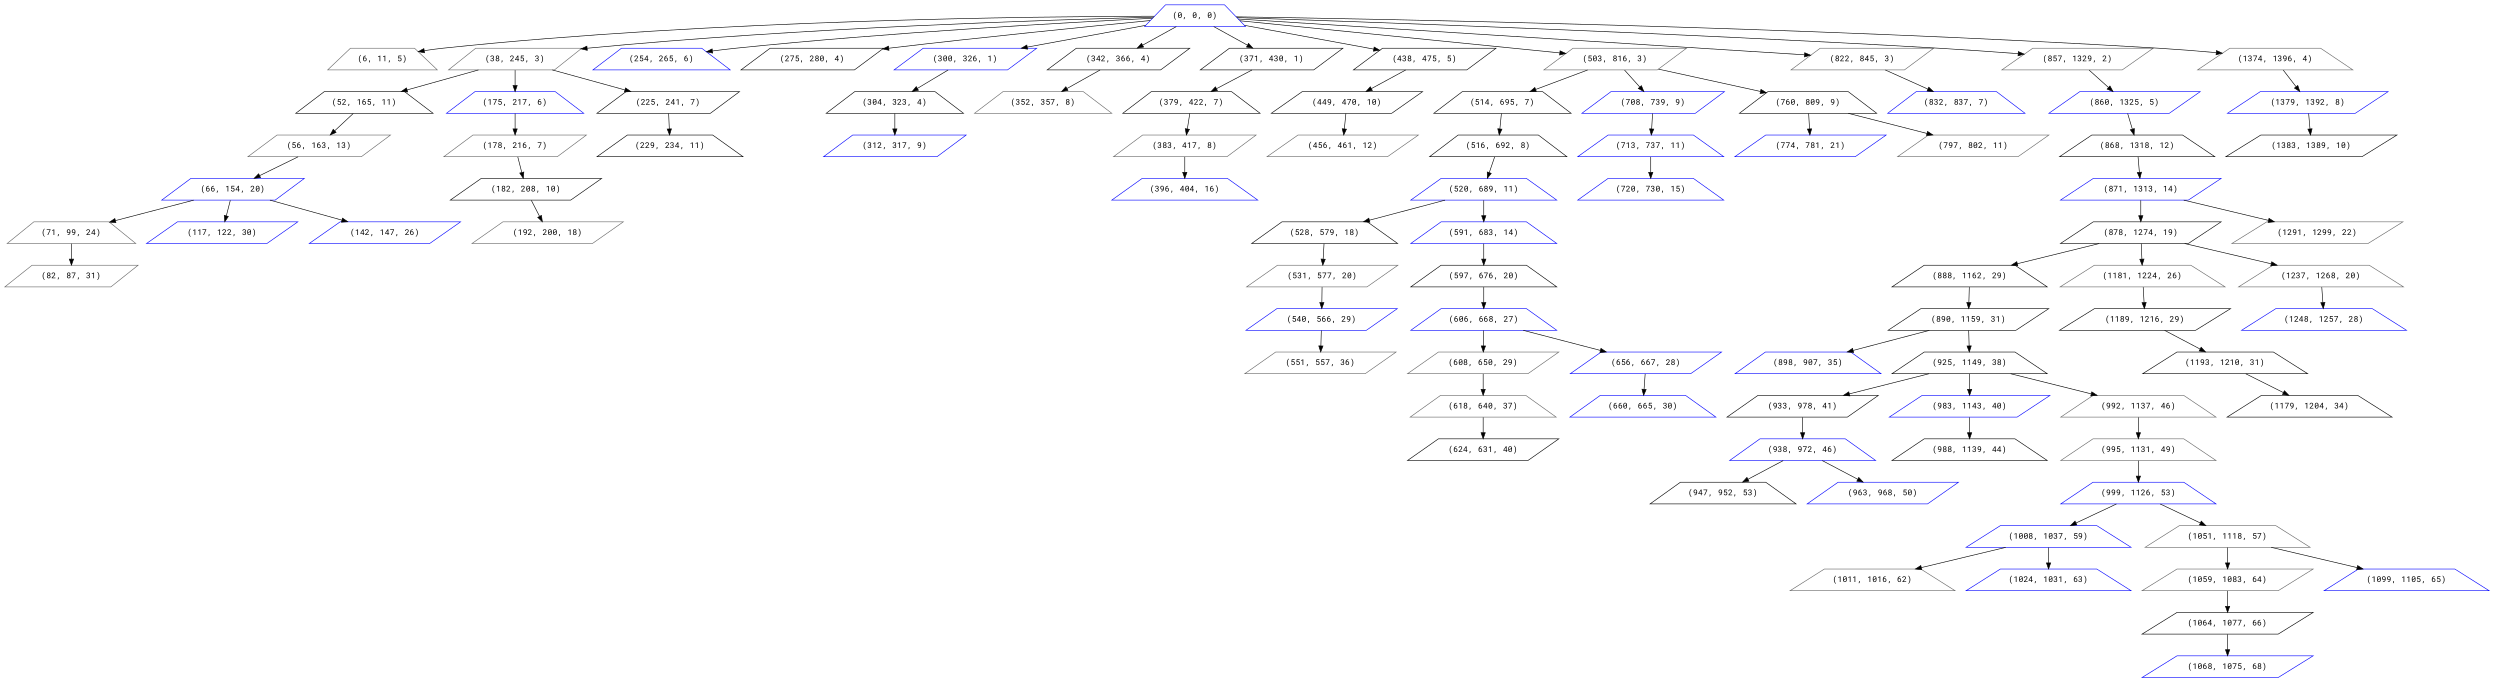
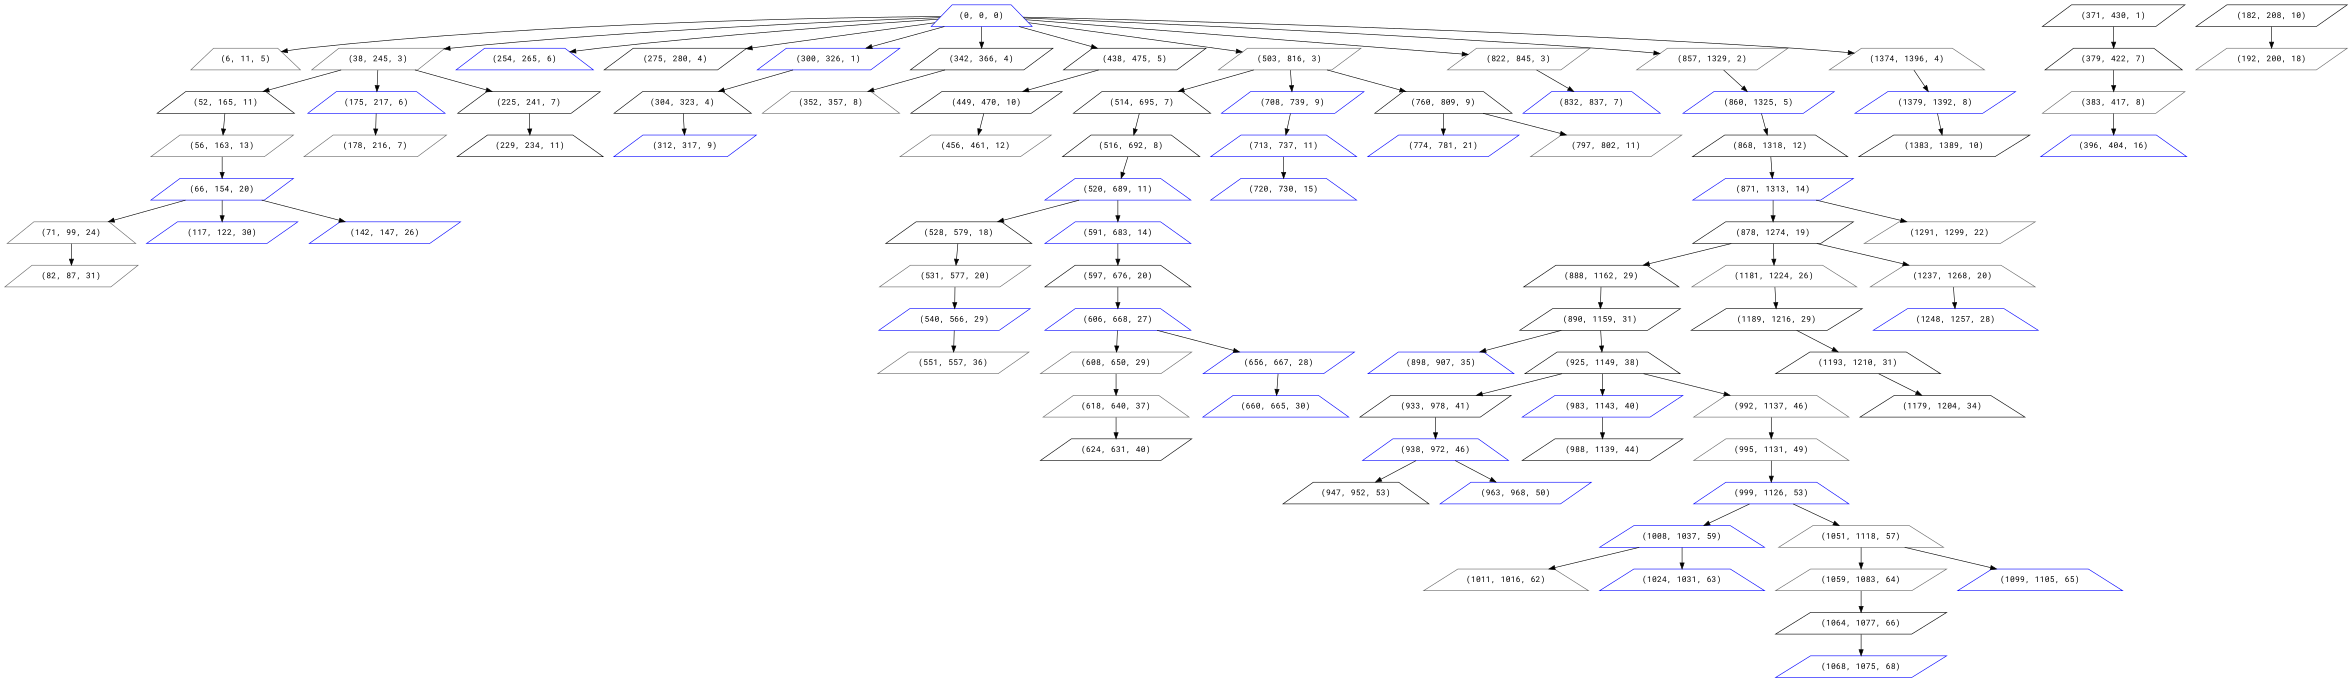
edge "(0, 0, 0)" -> "(371, 430, 1)": removed
edge "(178, 216, 7)" -> "(182, 208, 10)": removed
node "(988, 1139, 44)": shape trapezium -> parallelogram
